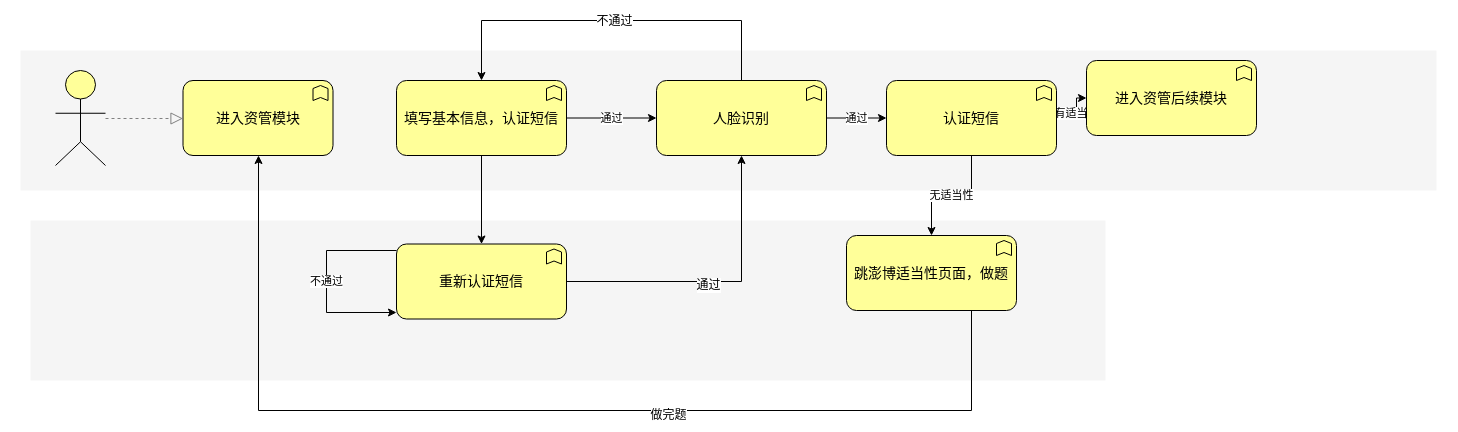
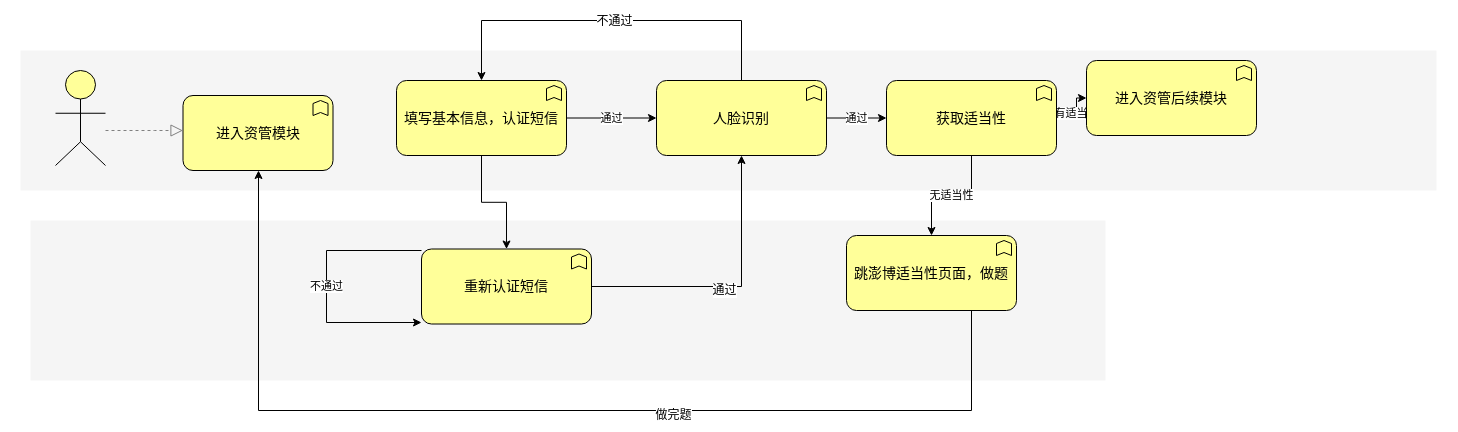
node "进入资管模块": moved (258, 118) -> (258, 133)
node "认证短信": label "认证短信" -> "获取适当性"
node "重新认证短信": moved (482, 282) -> (507, 287)
